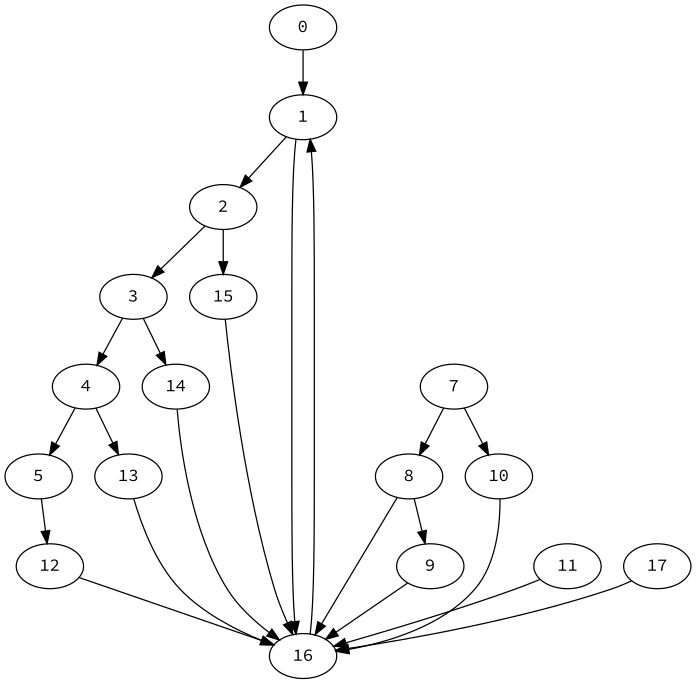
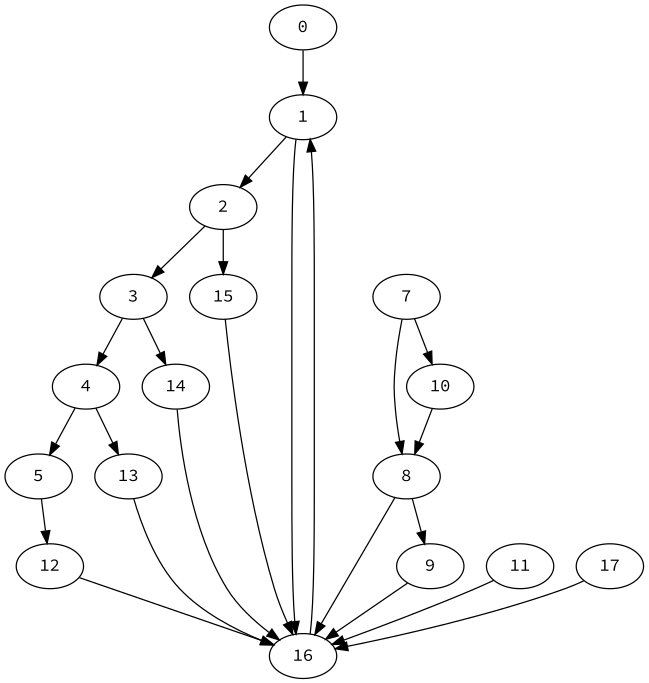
edge "10" -> "16": now "10" -> "8"
